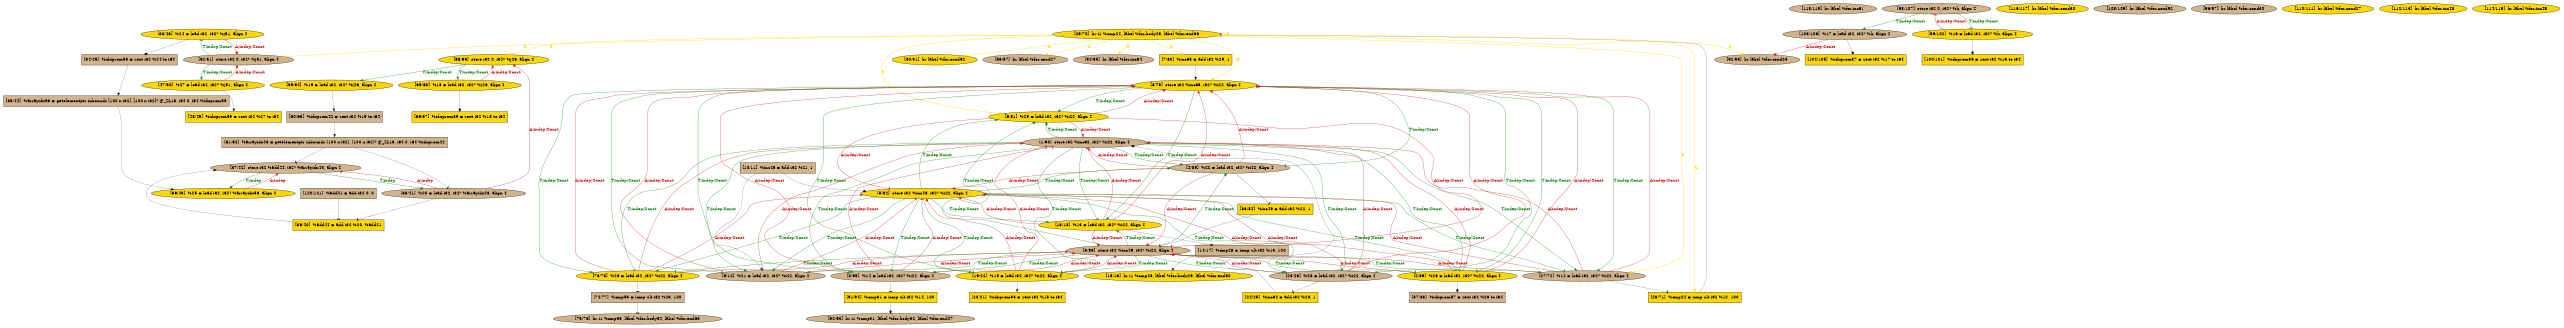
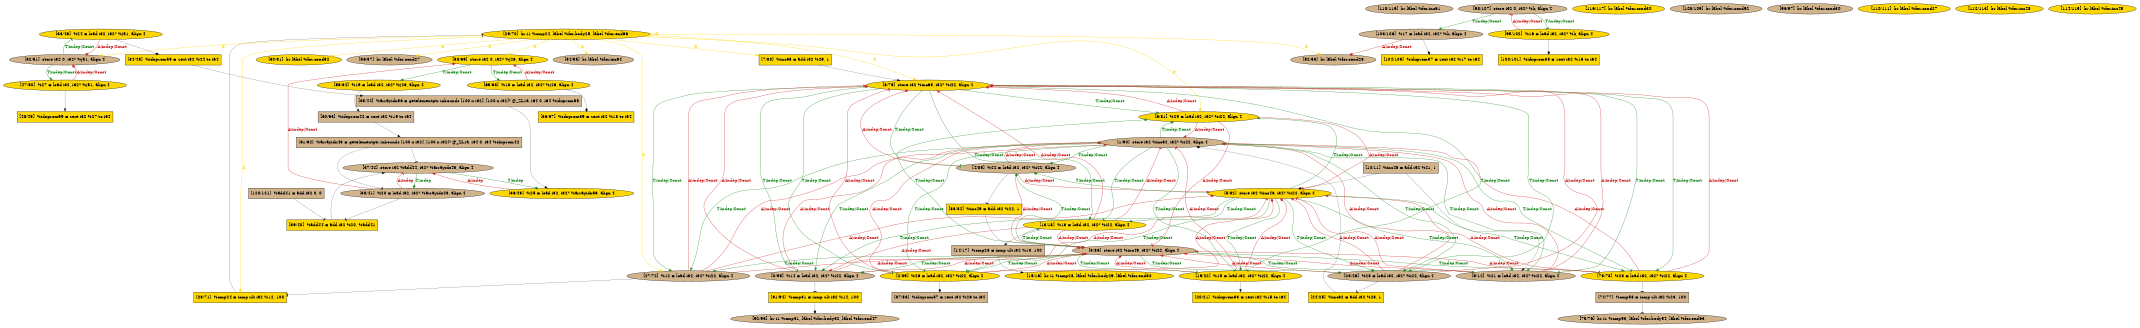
node "[34/45]  %idxprom55 = zext i32 %24 to i64": fillcolor tan -> gold
edge "[5/82]  store i32 %inc46, i32* %i22, align 4" -> "[27/72]  %12 = load i32, i32* %i22, align 4": removed, label "T|indep|Const"
edge "[13/18]  %13 = load i32, i32* %i22, align 4" -> "[5/82]  store i32 %inc46, i32* %i22, align 4": now "[13/18]  %13 = load i32, i32* %i22, align 4" -> "[0/95]  %14 = load i32, i32* %i22, align 4"
edge "[5/82]  store i32 %inc46, i32* %i22, align 4" -> "[0/95]  %14 = load i32, i32* %i22, align 4": arrowhead tee -> diamond
